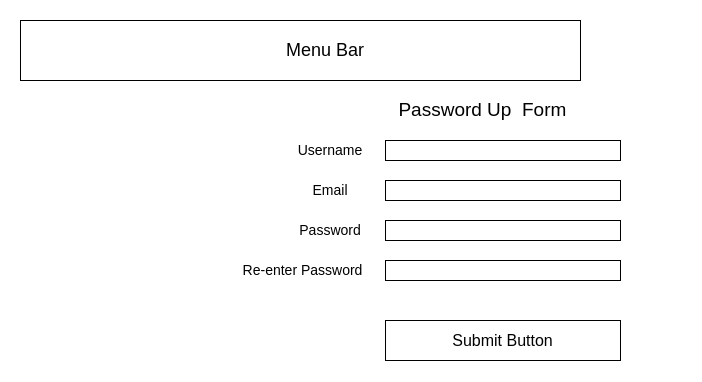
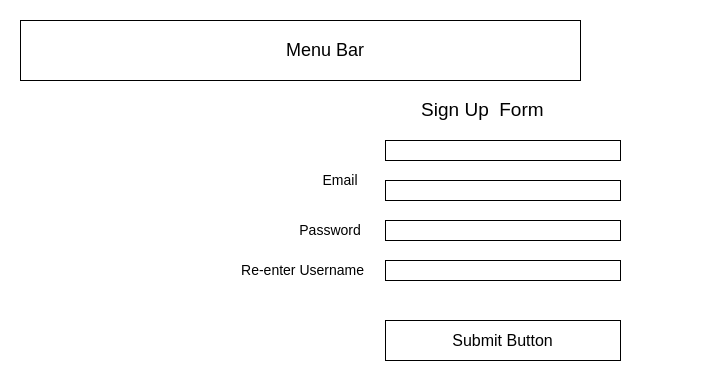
node "Password Up Form": label "Password Up Form" -> "Sign Up Form"
node "Username": removed
node "Email": moved (331, 191) -> (341, 181)
node "Re-enter Password": label "Re-enter Password" -> "Re-enter Username"
